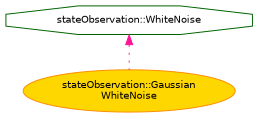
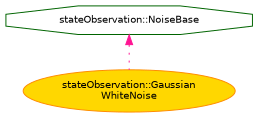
node "stateObservation::WhiteNoise": label "stateObservation::WhiteNoise" -> "stateObservation::NoiseBase"
